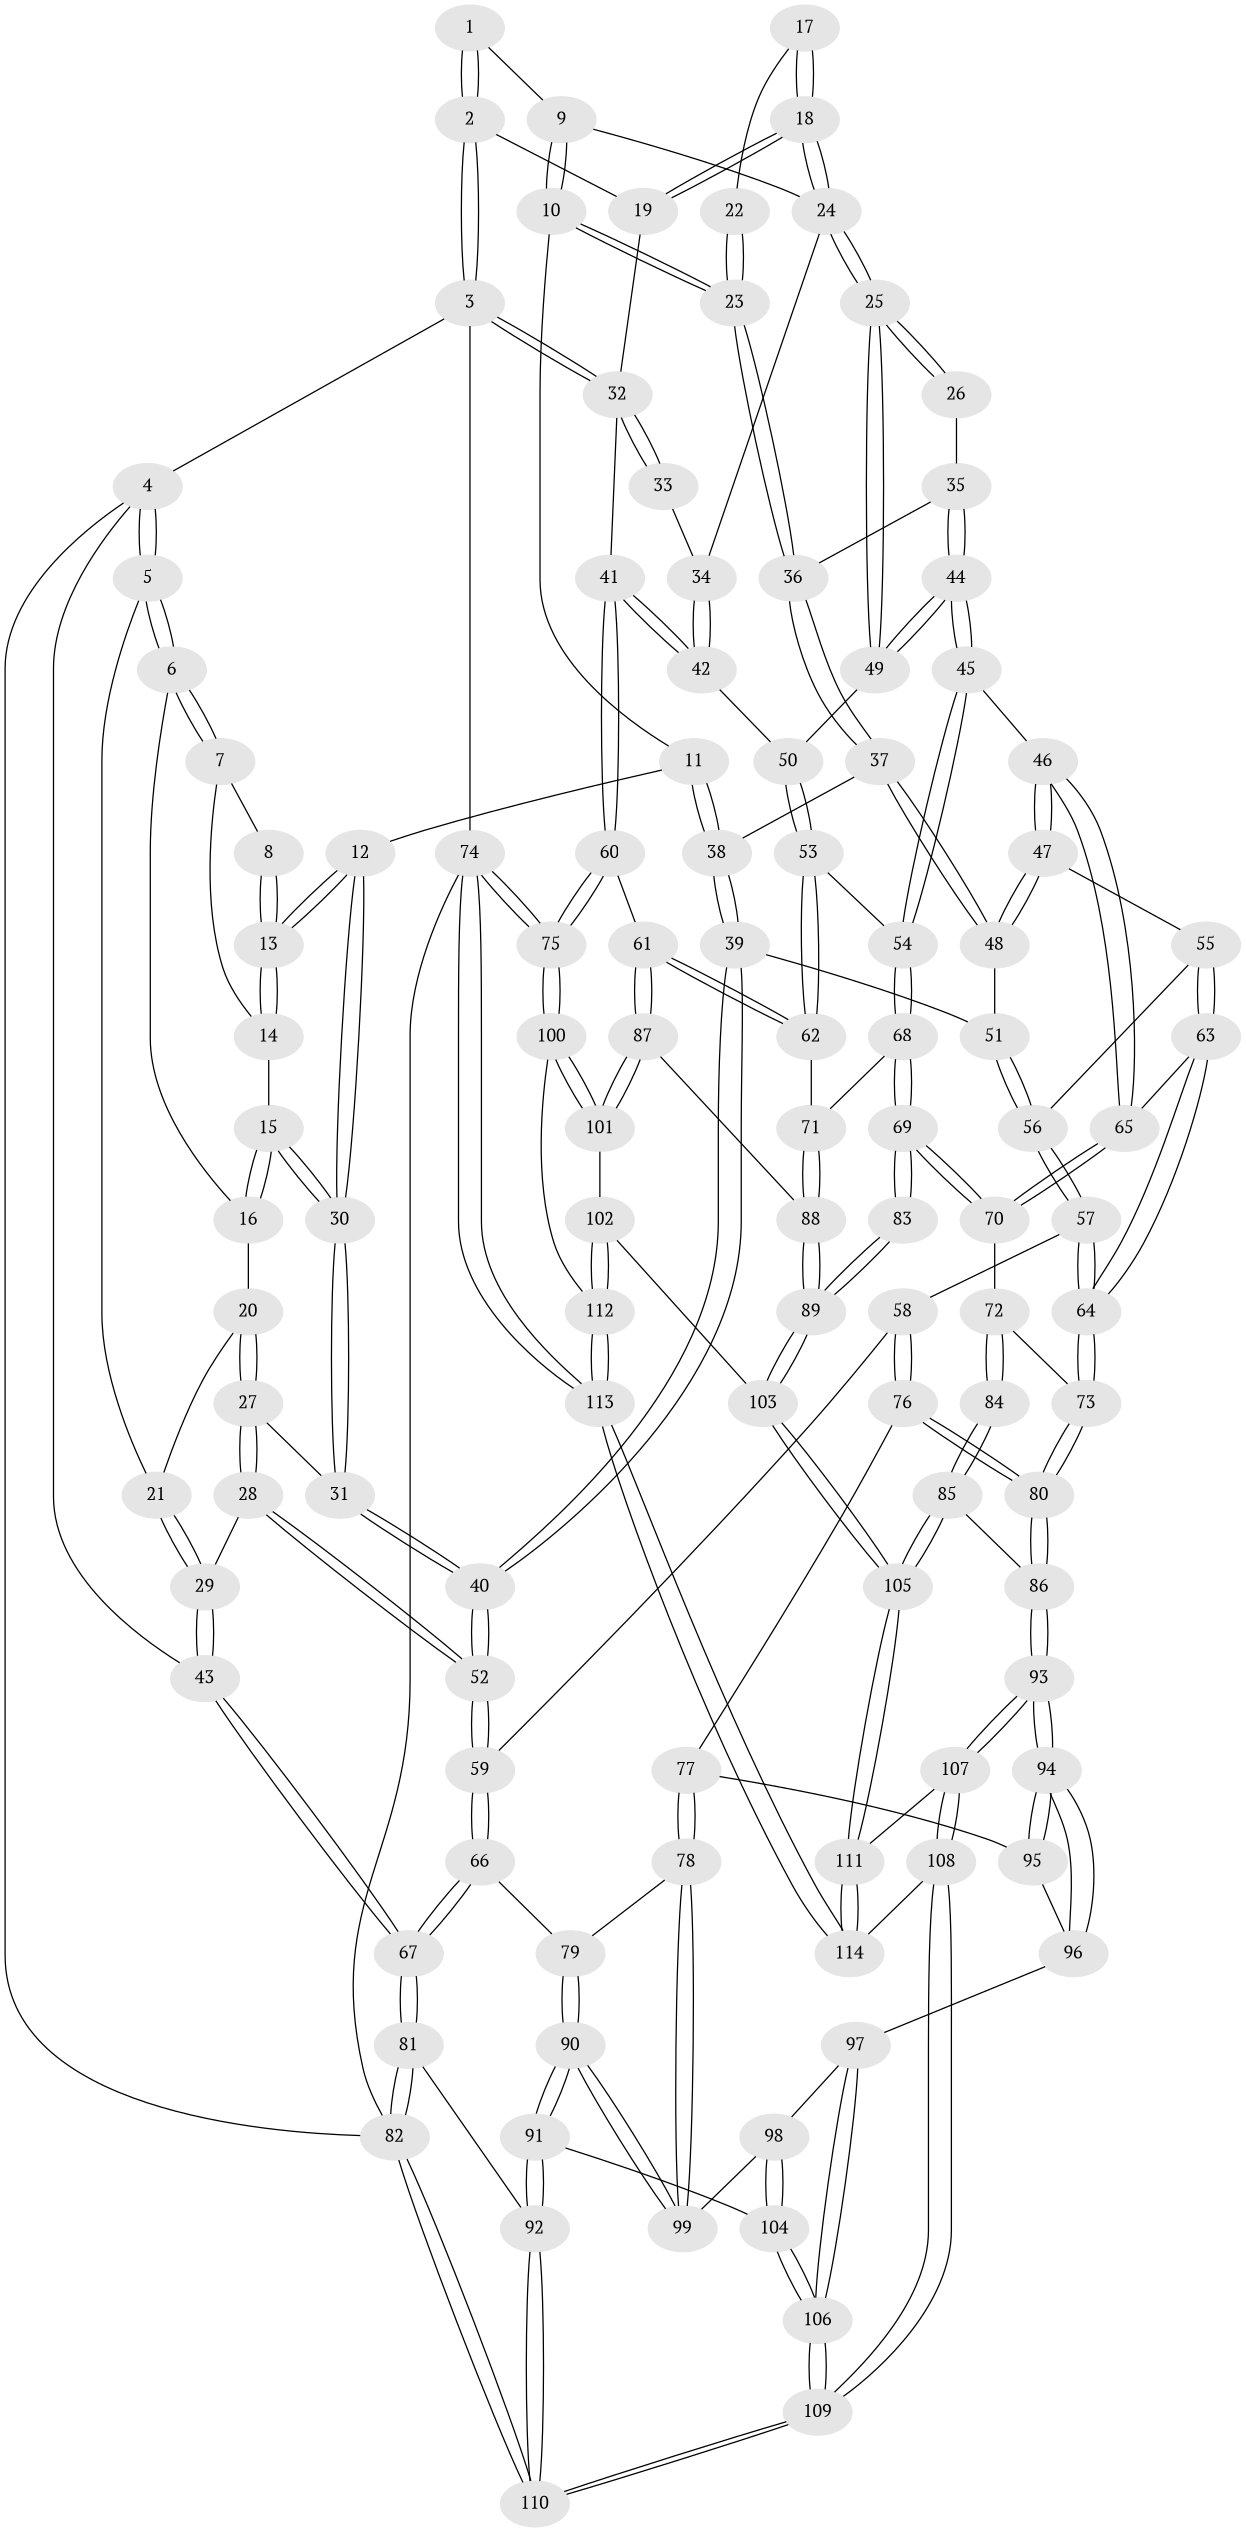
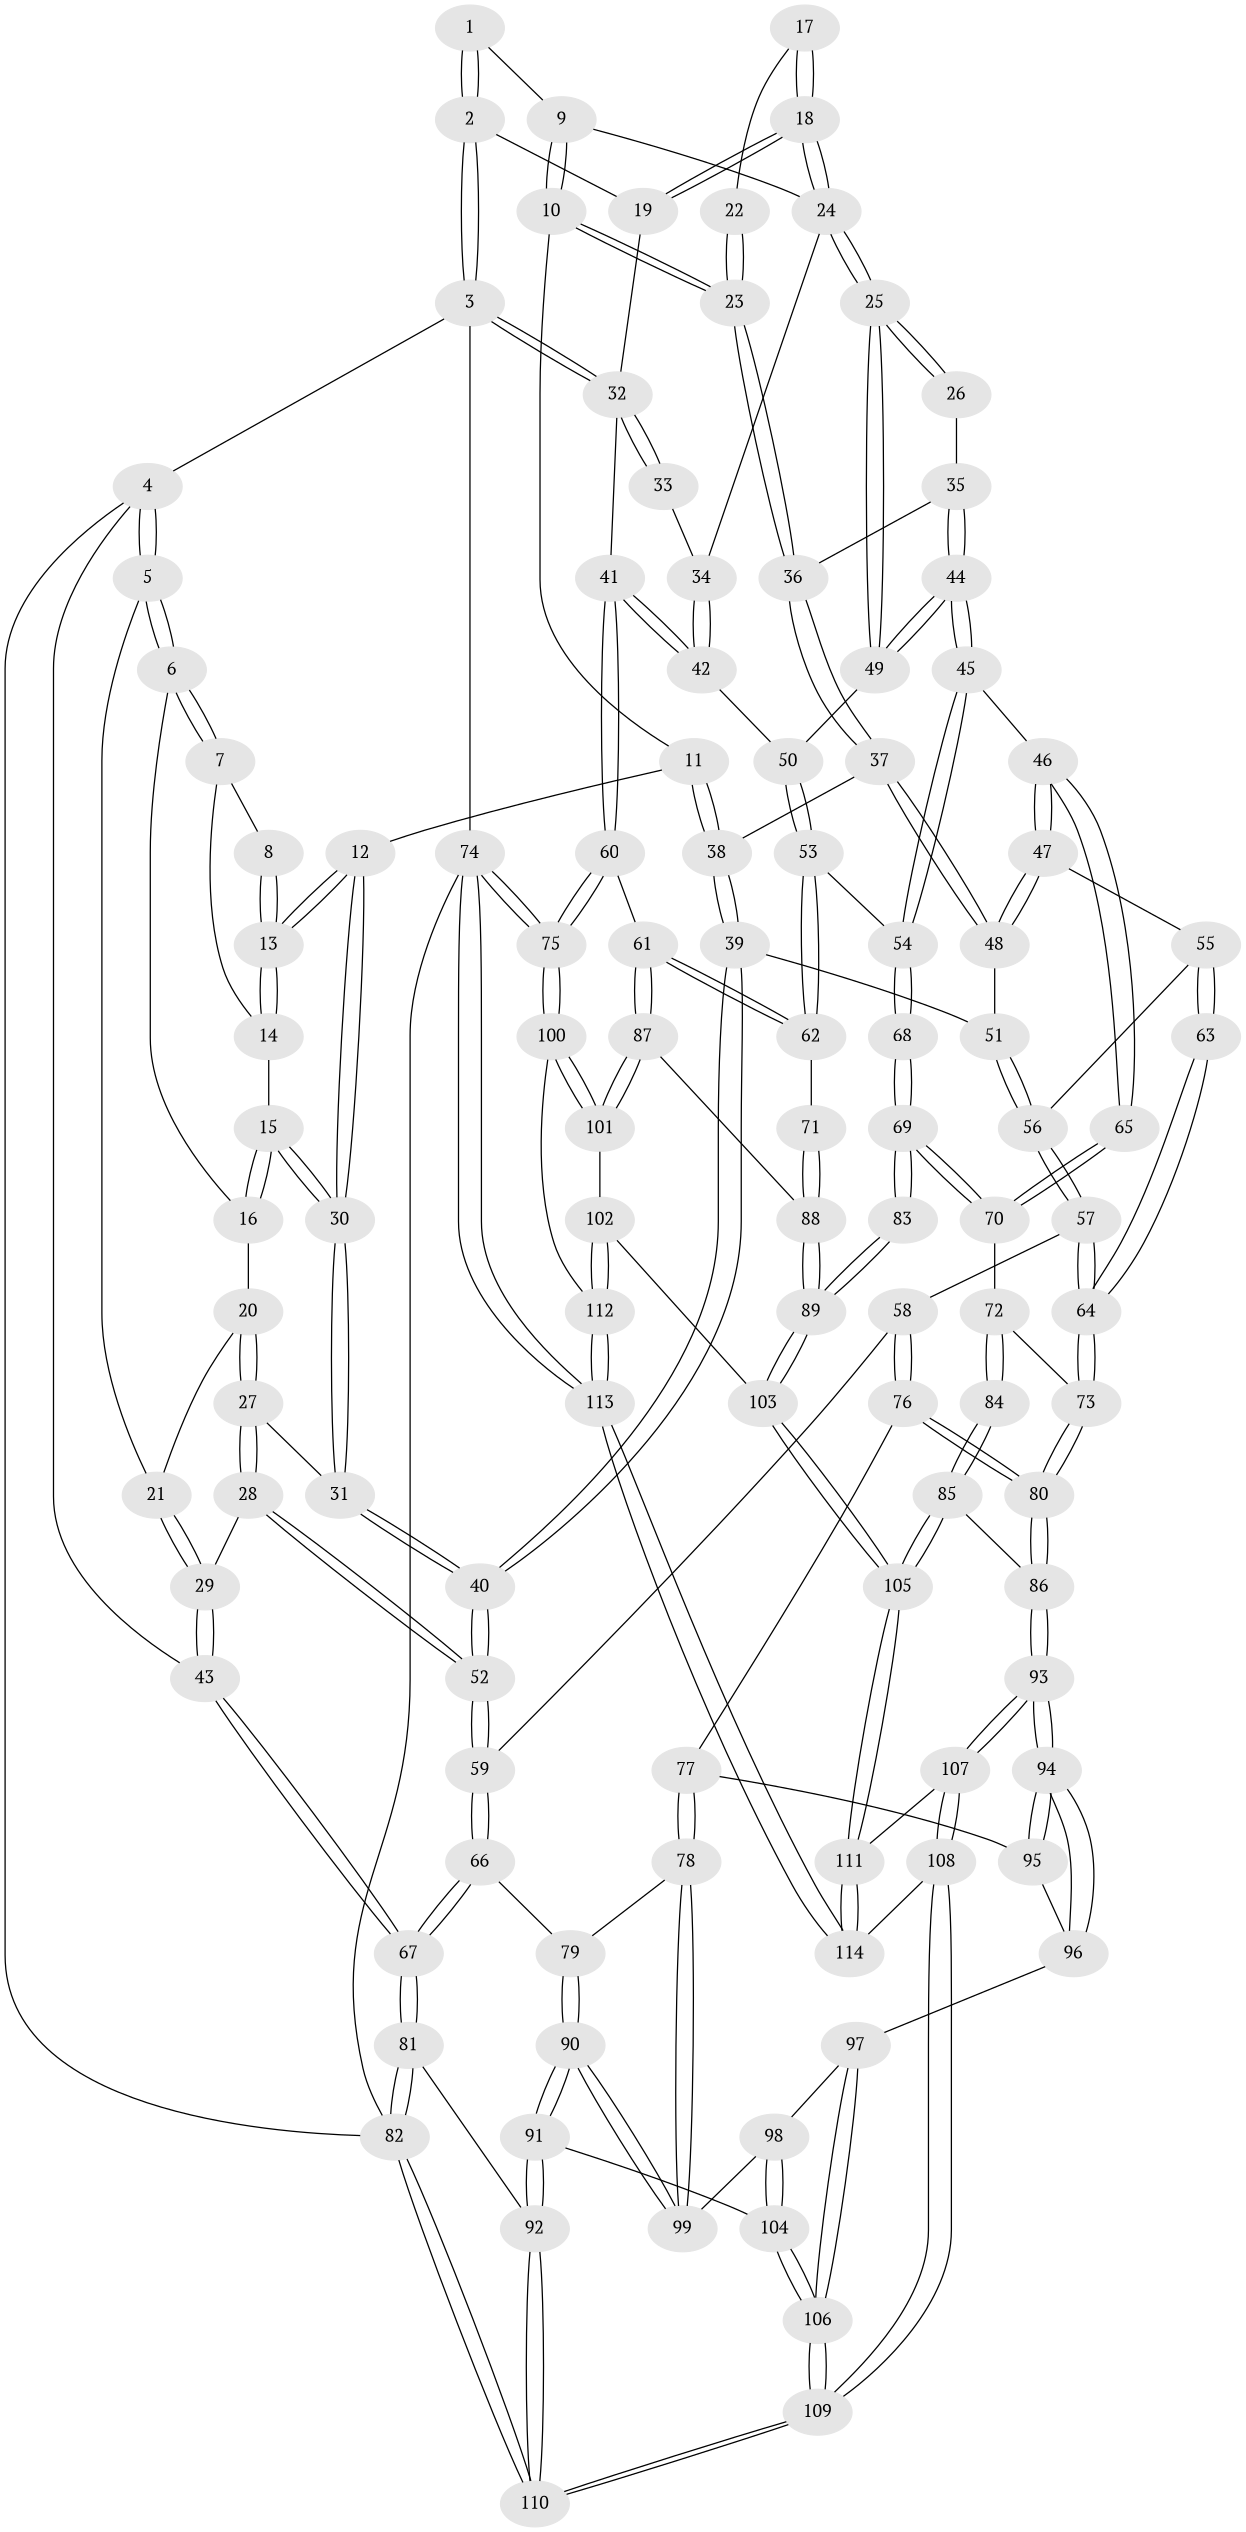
edge "68" -- "71": removed
edge "63" -- "65": removed
